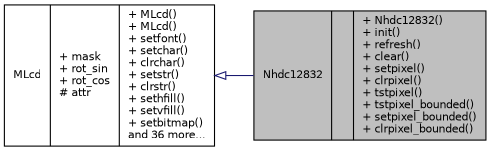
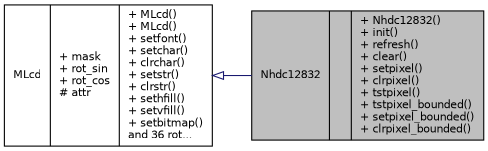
node "MLcd": text "and 36 more..." -> "and 36 rot..."
